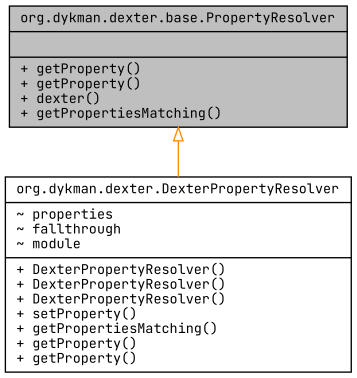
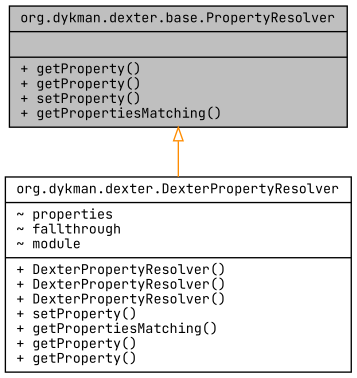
node "org.dykman.dexter.base.PropertyResolver": text "+ dexter()" -> "+ setProperty()"
